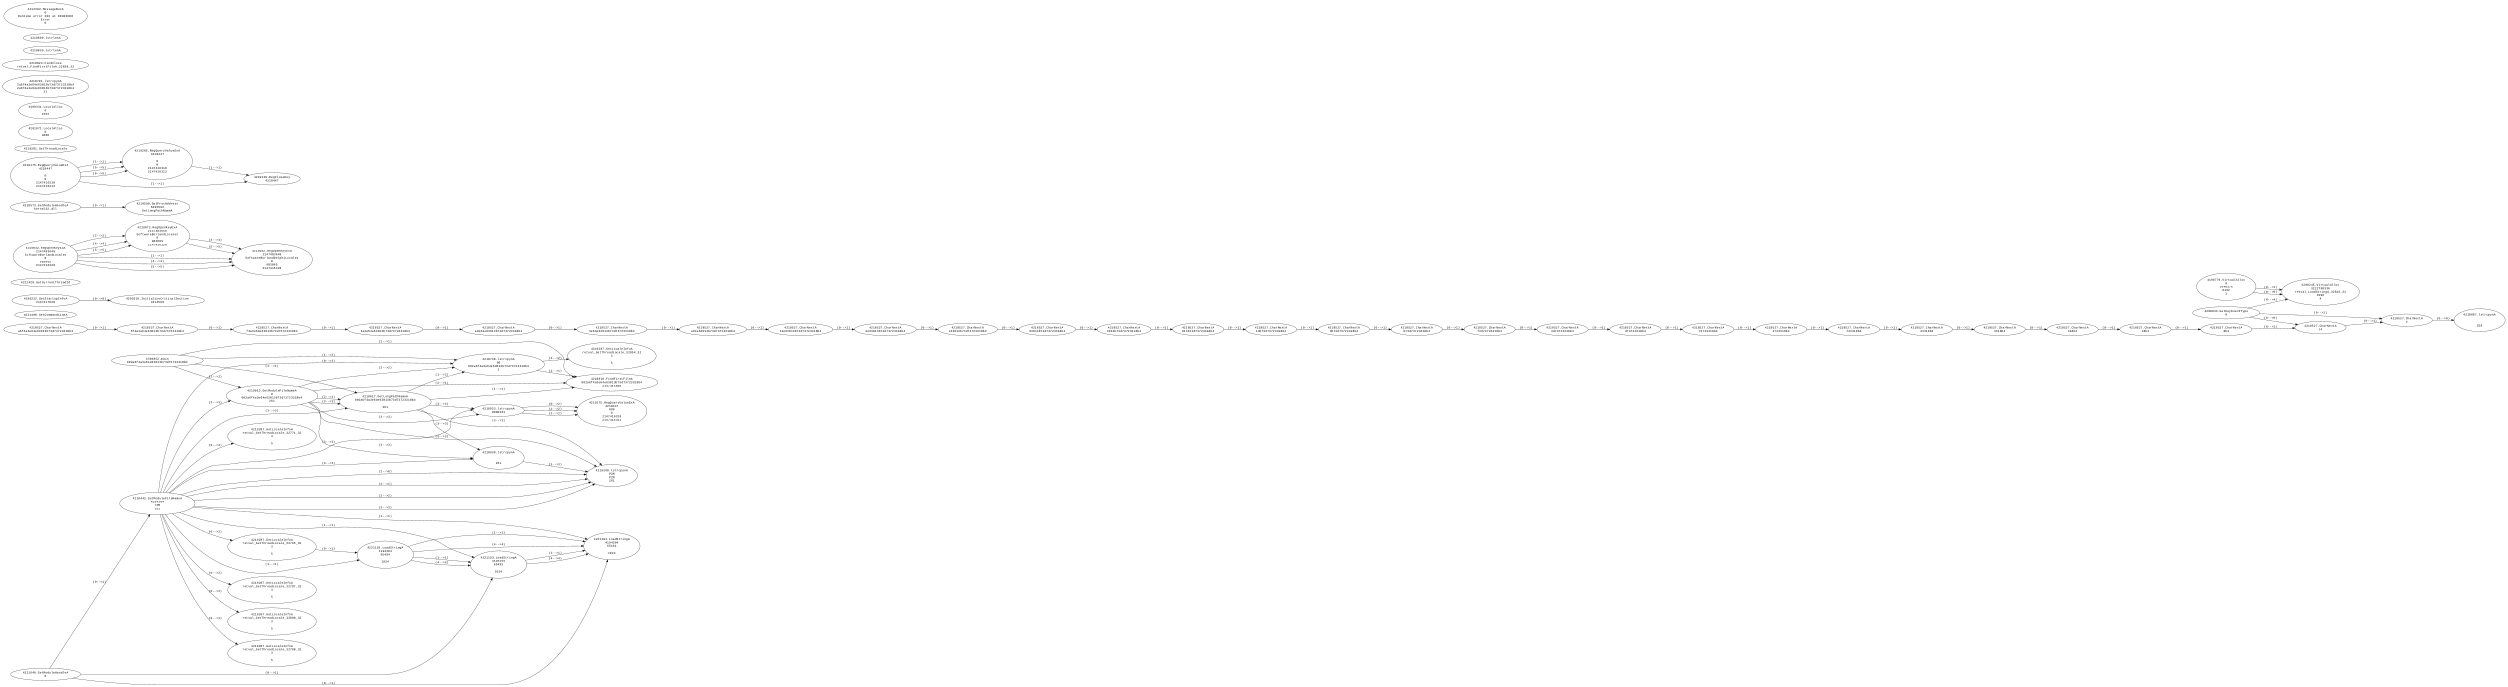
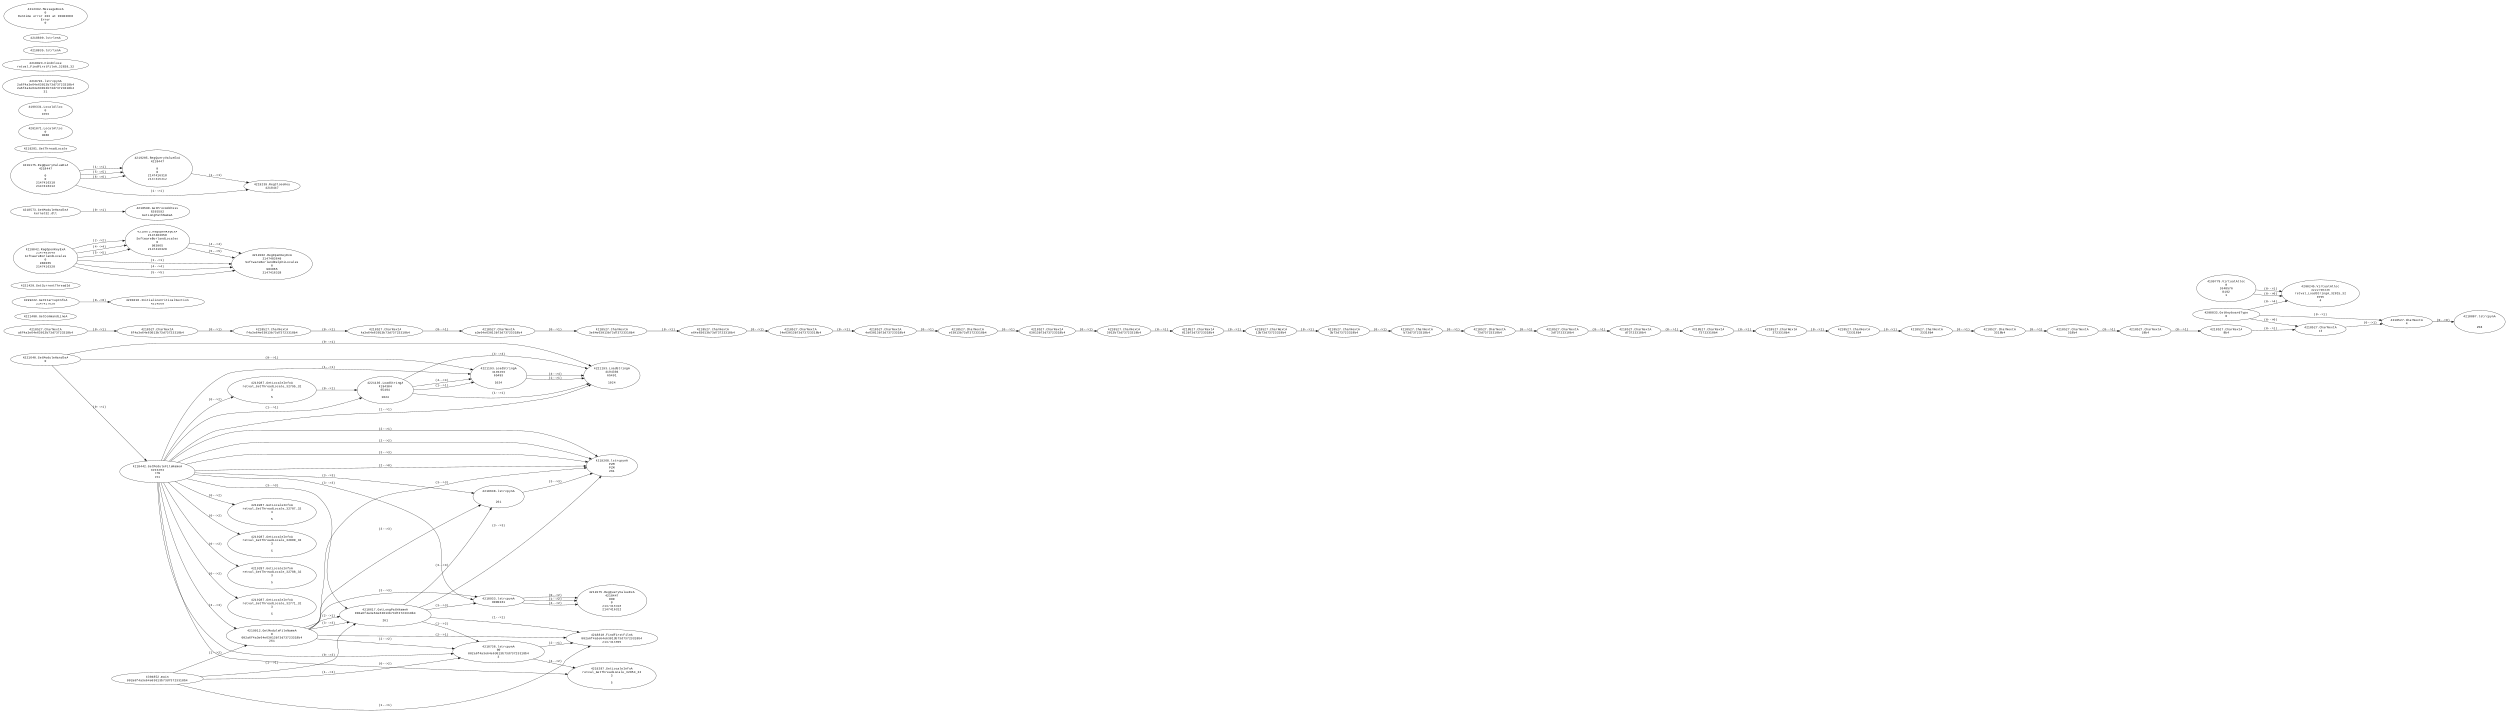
edge "4218442.GetModuleFileNameA 4194304 PZM 261" -> "4219287.GetLocaleInfoA retval_GetThreadLocale_32854_32 3 5": added, label "(0-->2)"
